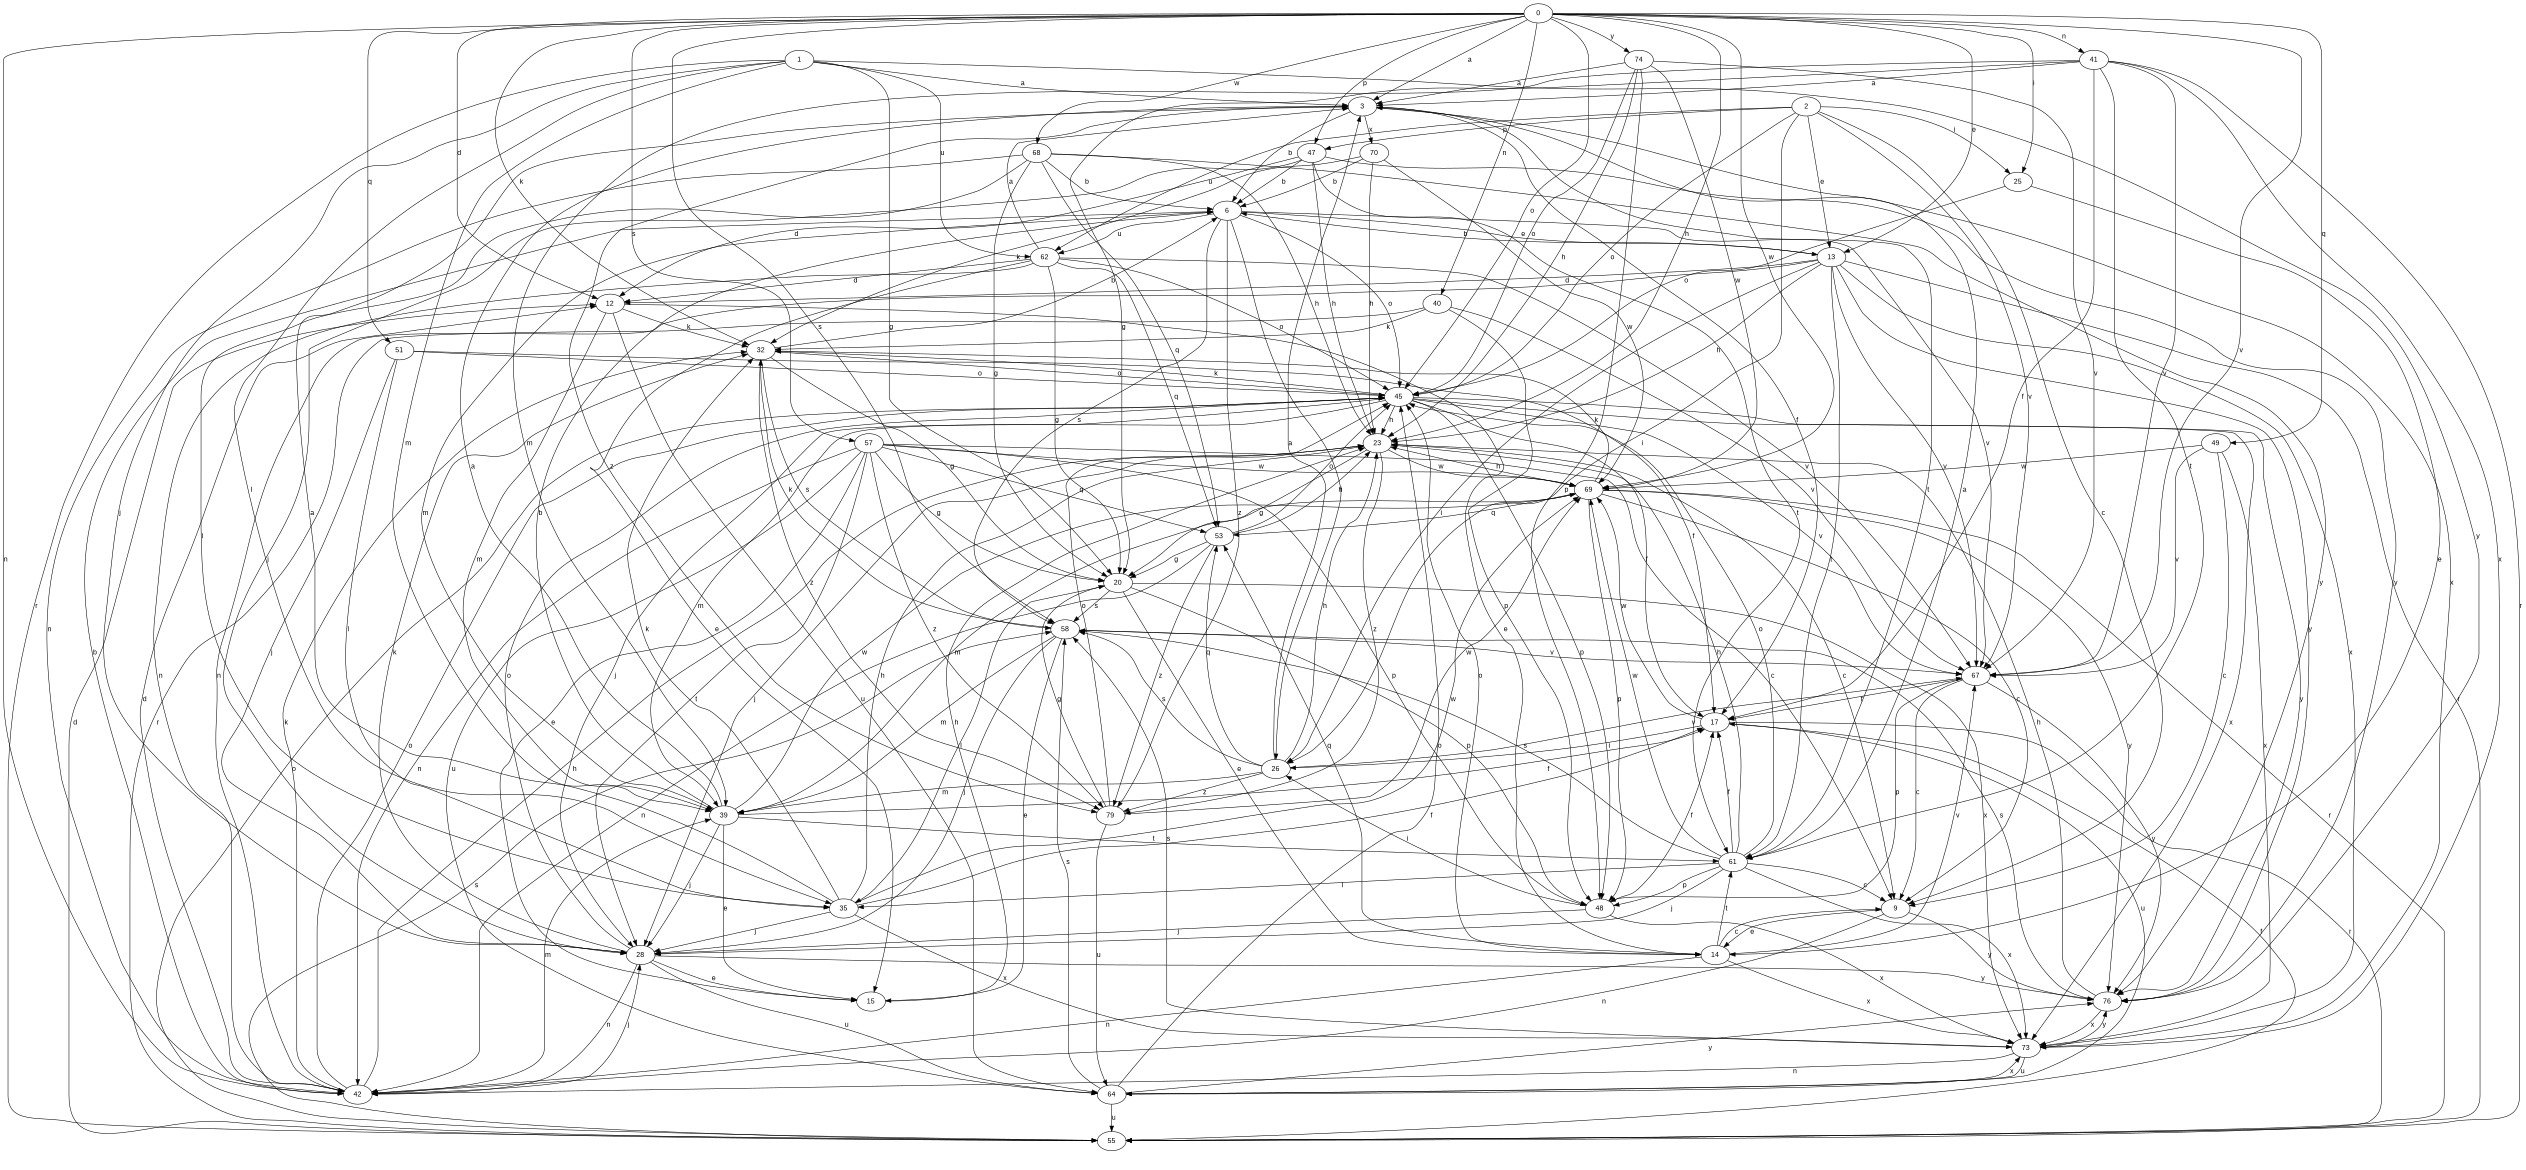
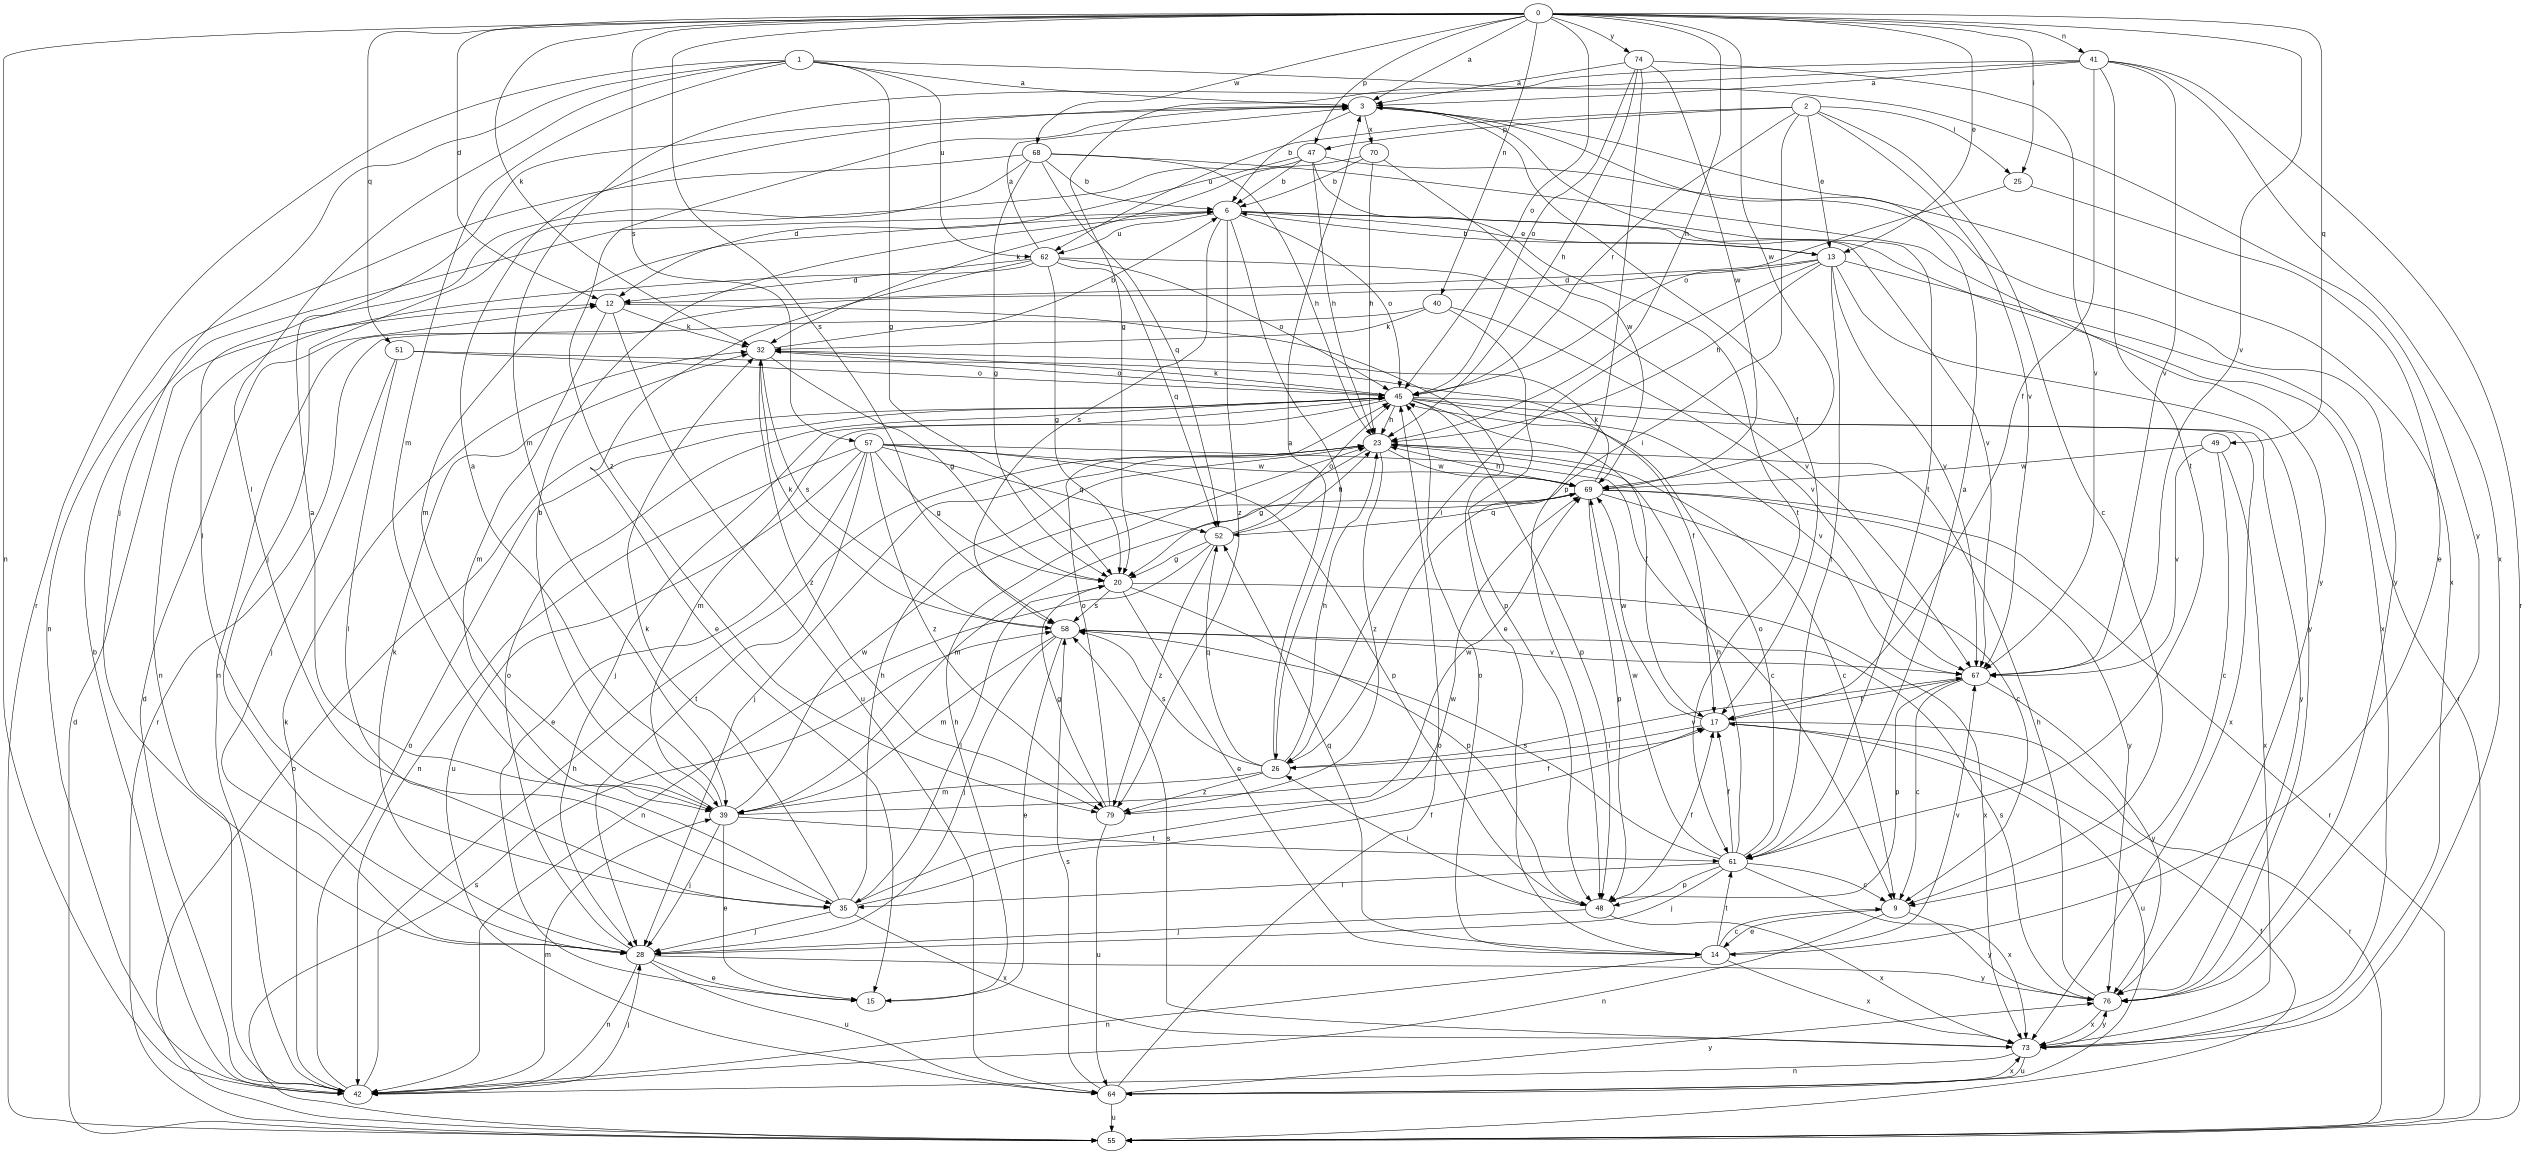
edge "2" -> "45": label "o" -> "r"
node "53": label "53" -> "52"
edge "13" -> "73": now "6" -> "73"
